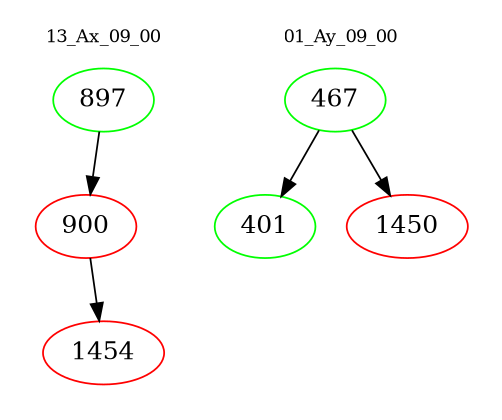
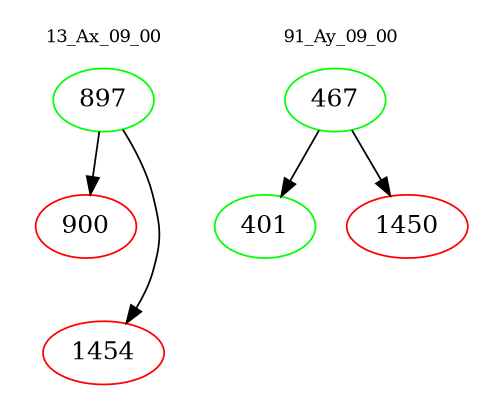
cluster "01_Ay_09_00": label "01_Ay_09_00" -> "91_Ay_09_00"
edge "900" -> "1454": now "897" -> "1454"
